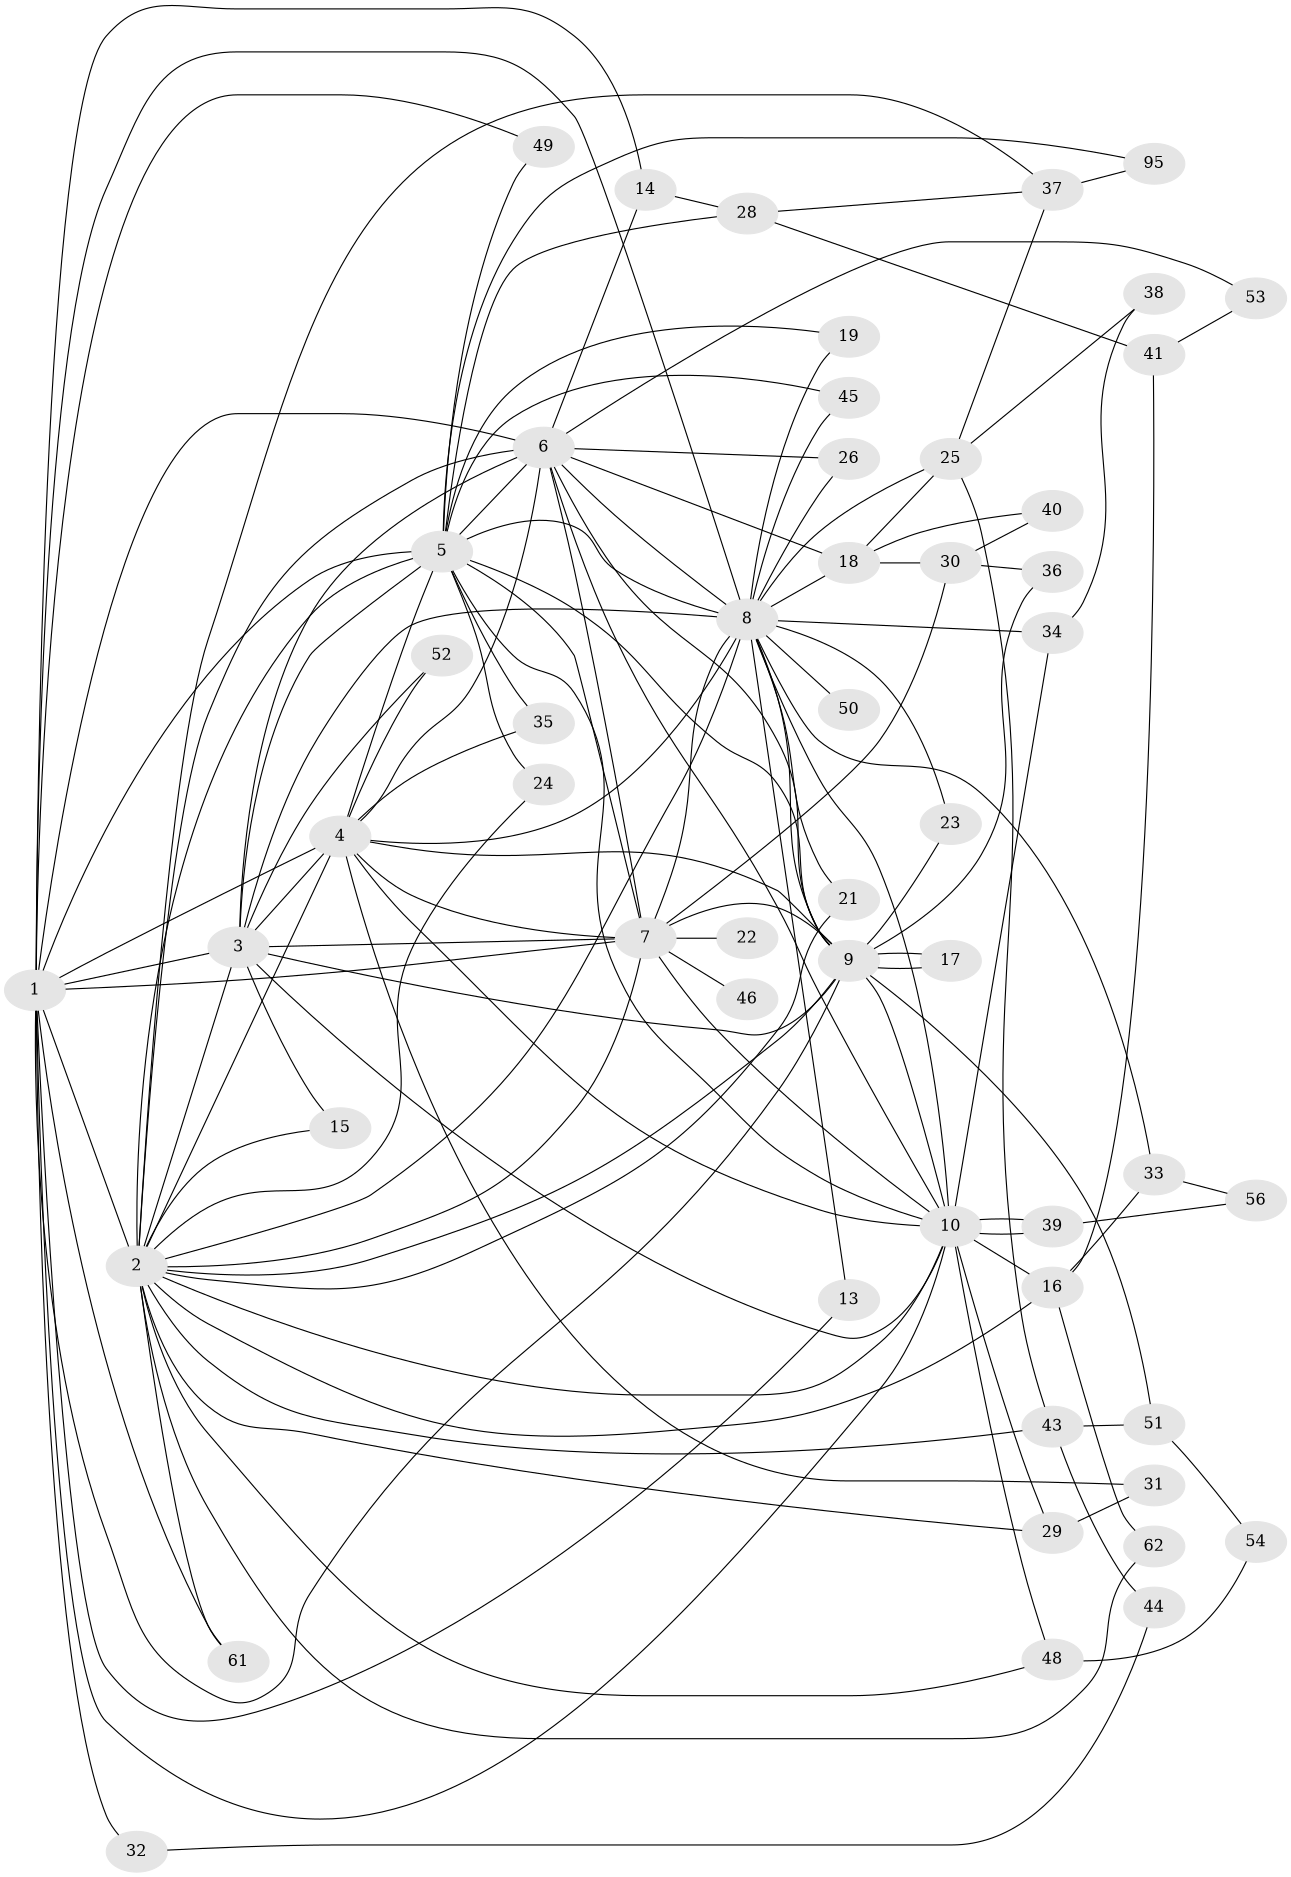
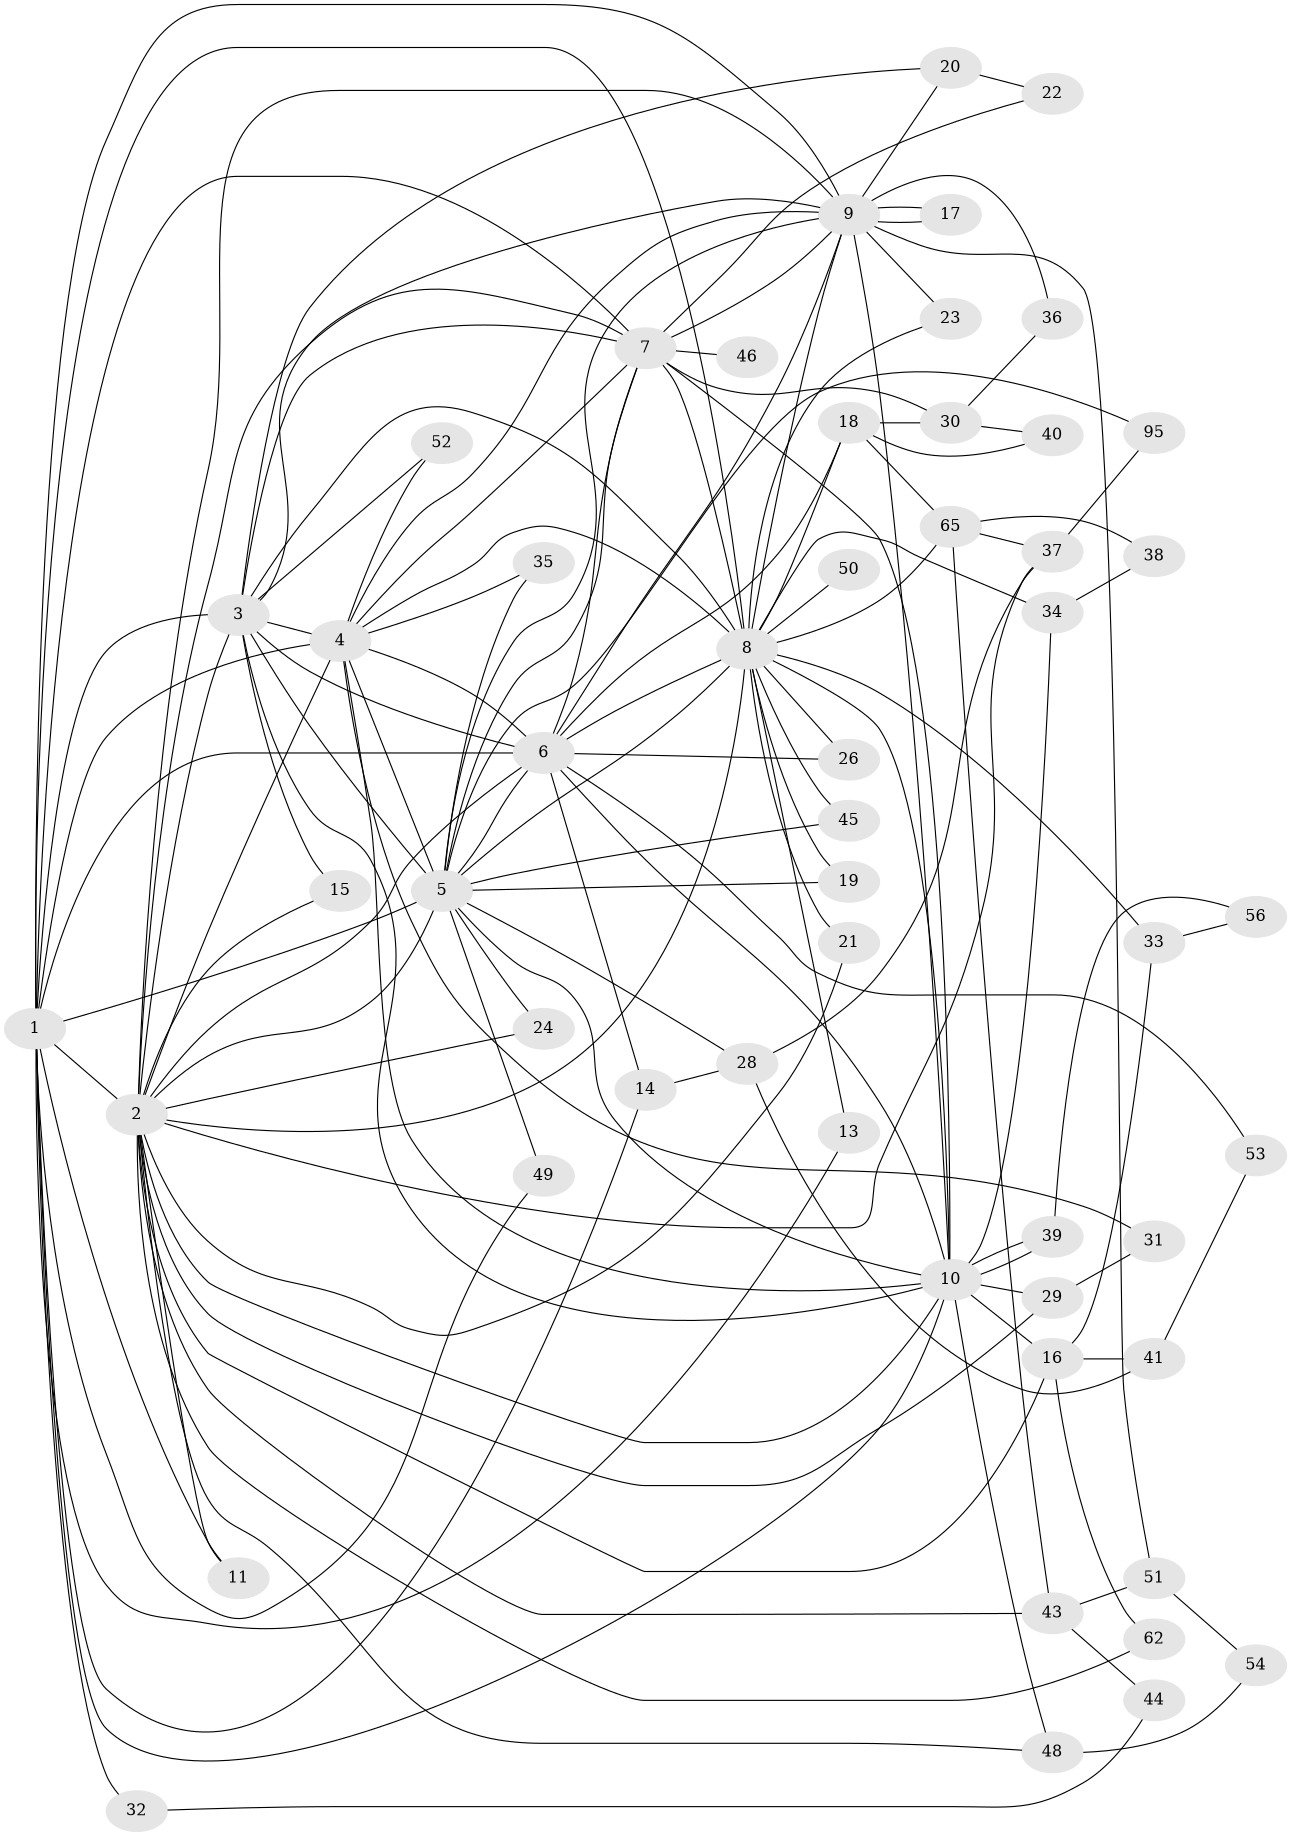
node "20": added
node "25": label "25" -> "65"
node "61": label "61" -> "11"
